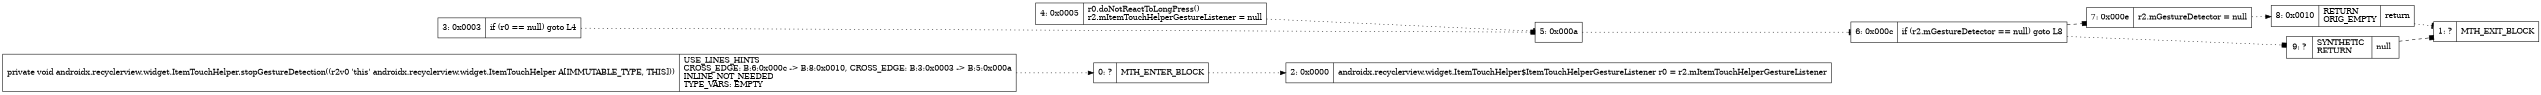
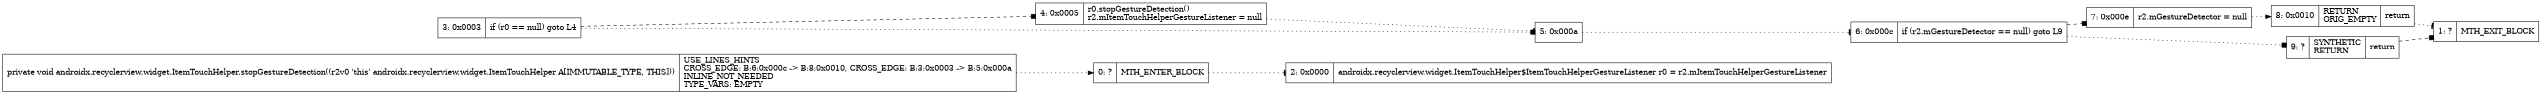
node "4: 0x0005": text "r0.doNotReactToLongPress()" -> "r0.stopGestureDetection()"
edge "3: 0x0003" -> "4: 0x0005": added
node "6: 0x000c": text "if (r2.mGestureDetector == null) goto L8" -> "if (r2.mGestureDetector == null) goto L9"
node "9: ?": text "null" -> "return"
edge "0: ?" -> "2: 0x0000": arrowhead normal -> tee
